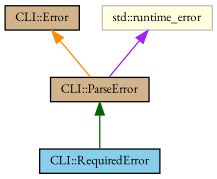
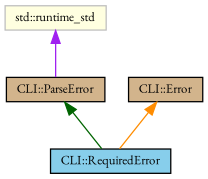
node "std::runtime_error": label "std::runtime_error" -> "std::runtime_std"
edge "CLI::ParseError" -> "CLI::Error": now "CLI::RequiredError" -> "CLI::Error"
